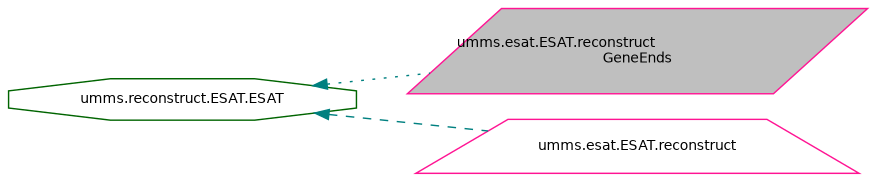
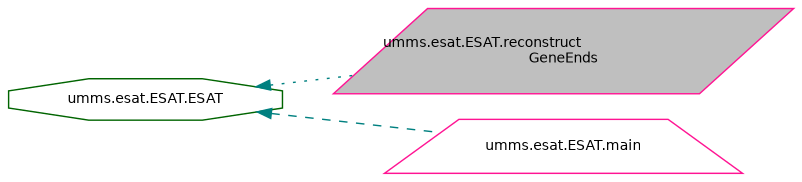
node "umms.reconstruct.ESAT.ESAT": label "umms.reconstruct.ESAT.ESAT" -> "umms.esat.ESAT.ESAT"
node "umms.esat.ESAT.reconstruct": label "umms.esat.ESAT.reconstruct" -> "umms.esat.ESAT.main"
